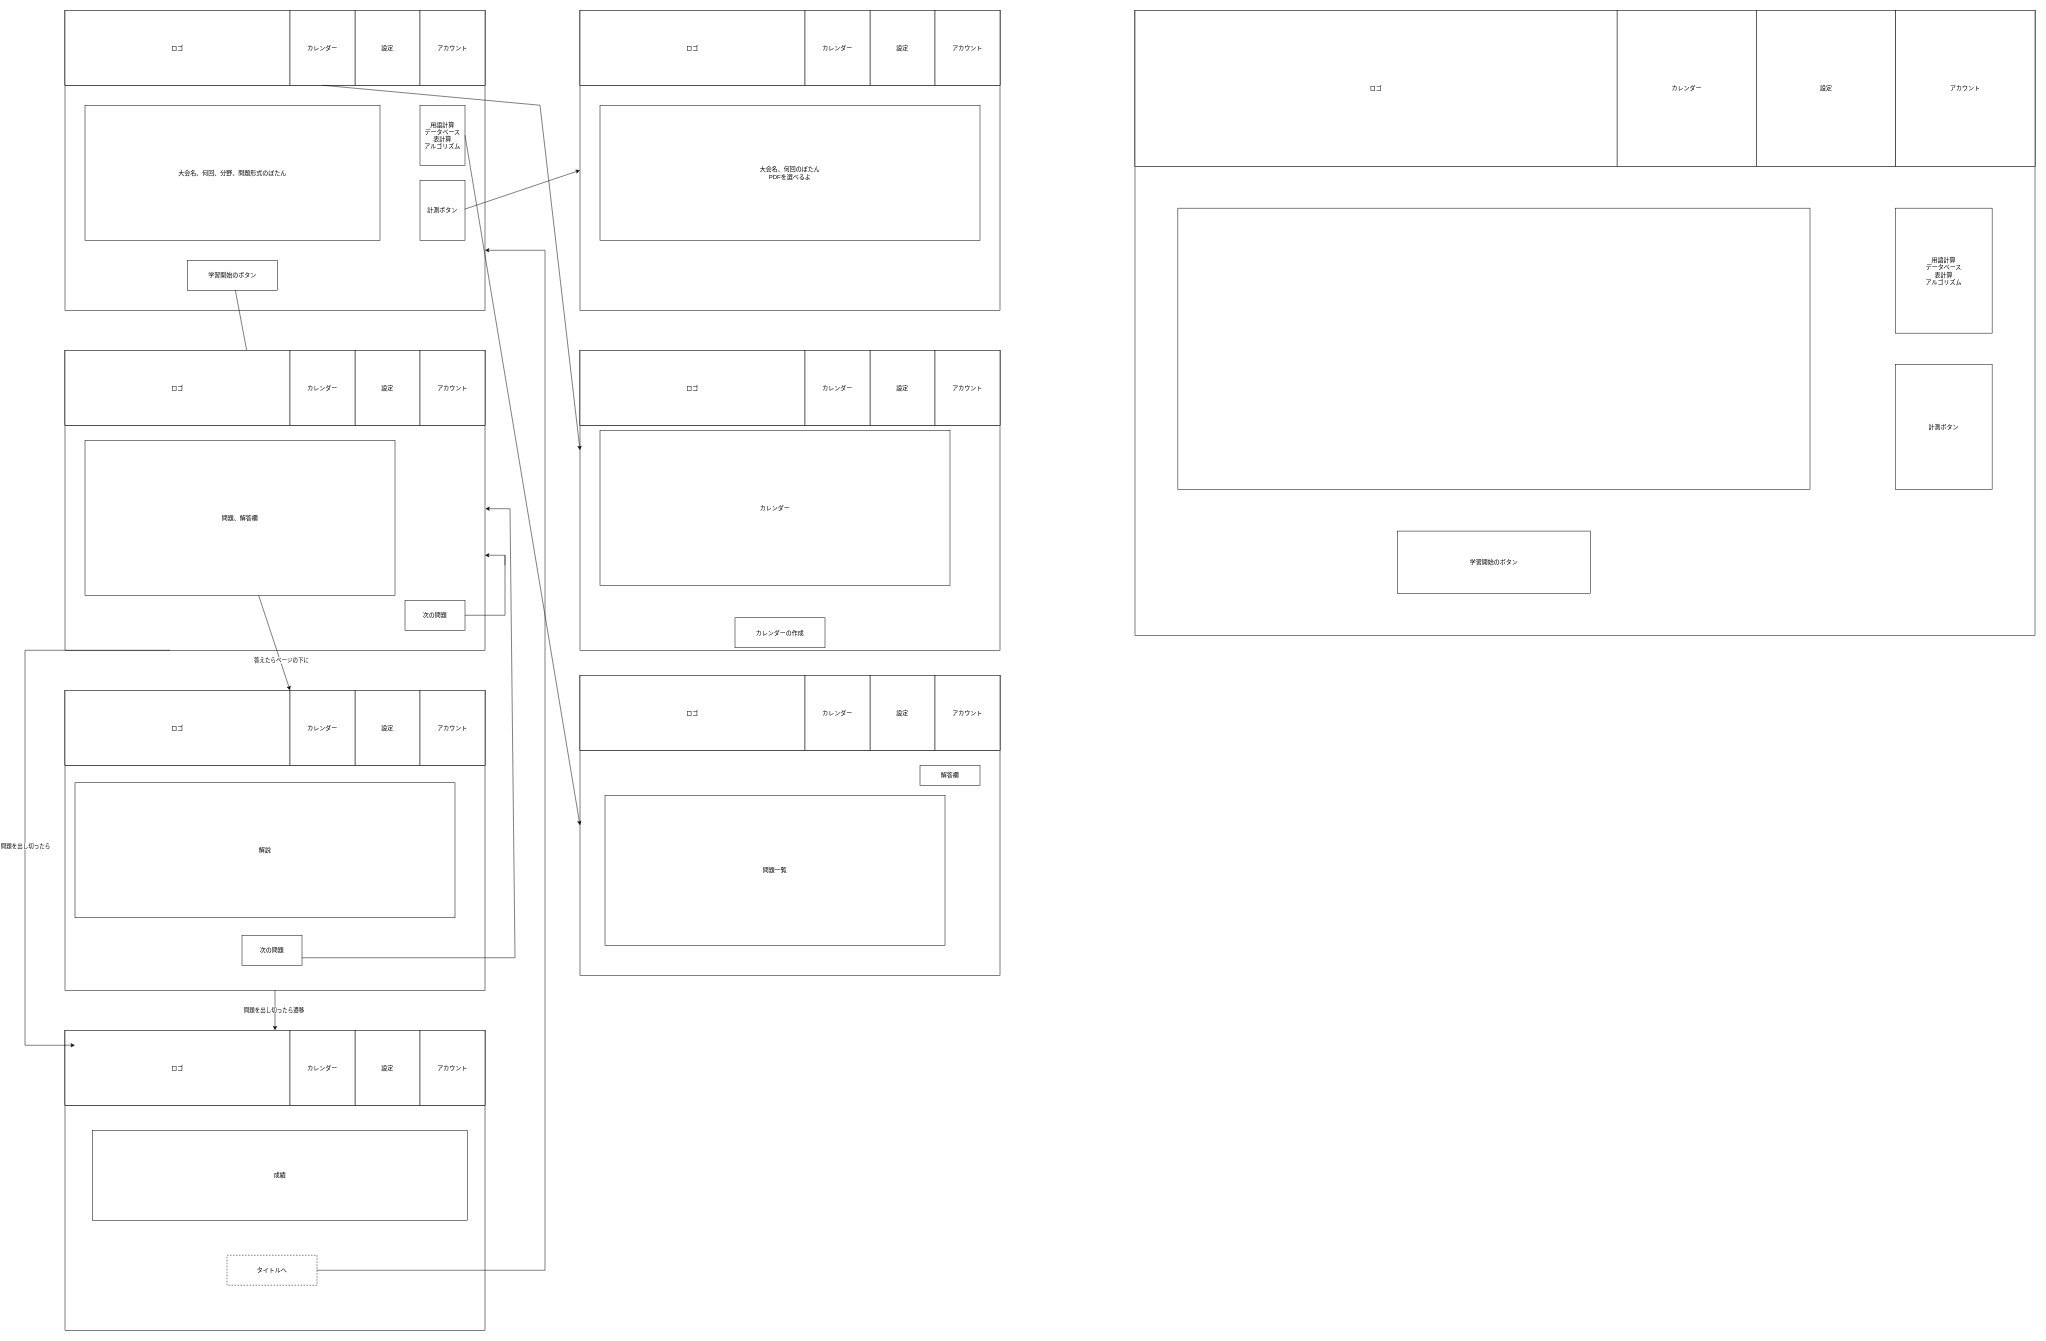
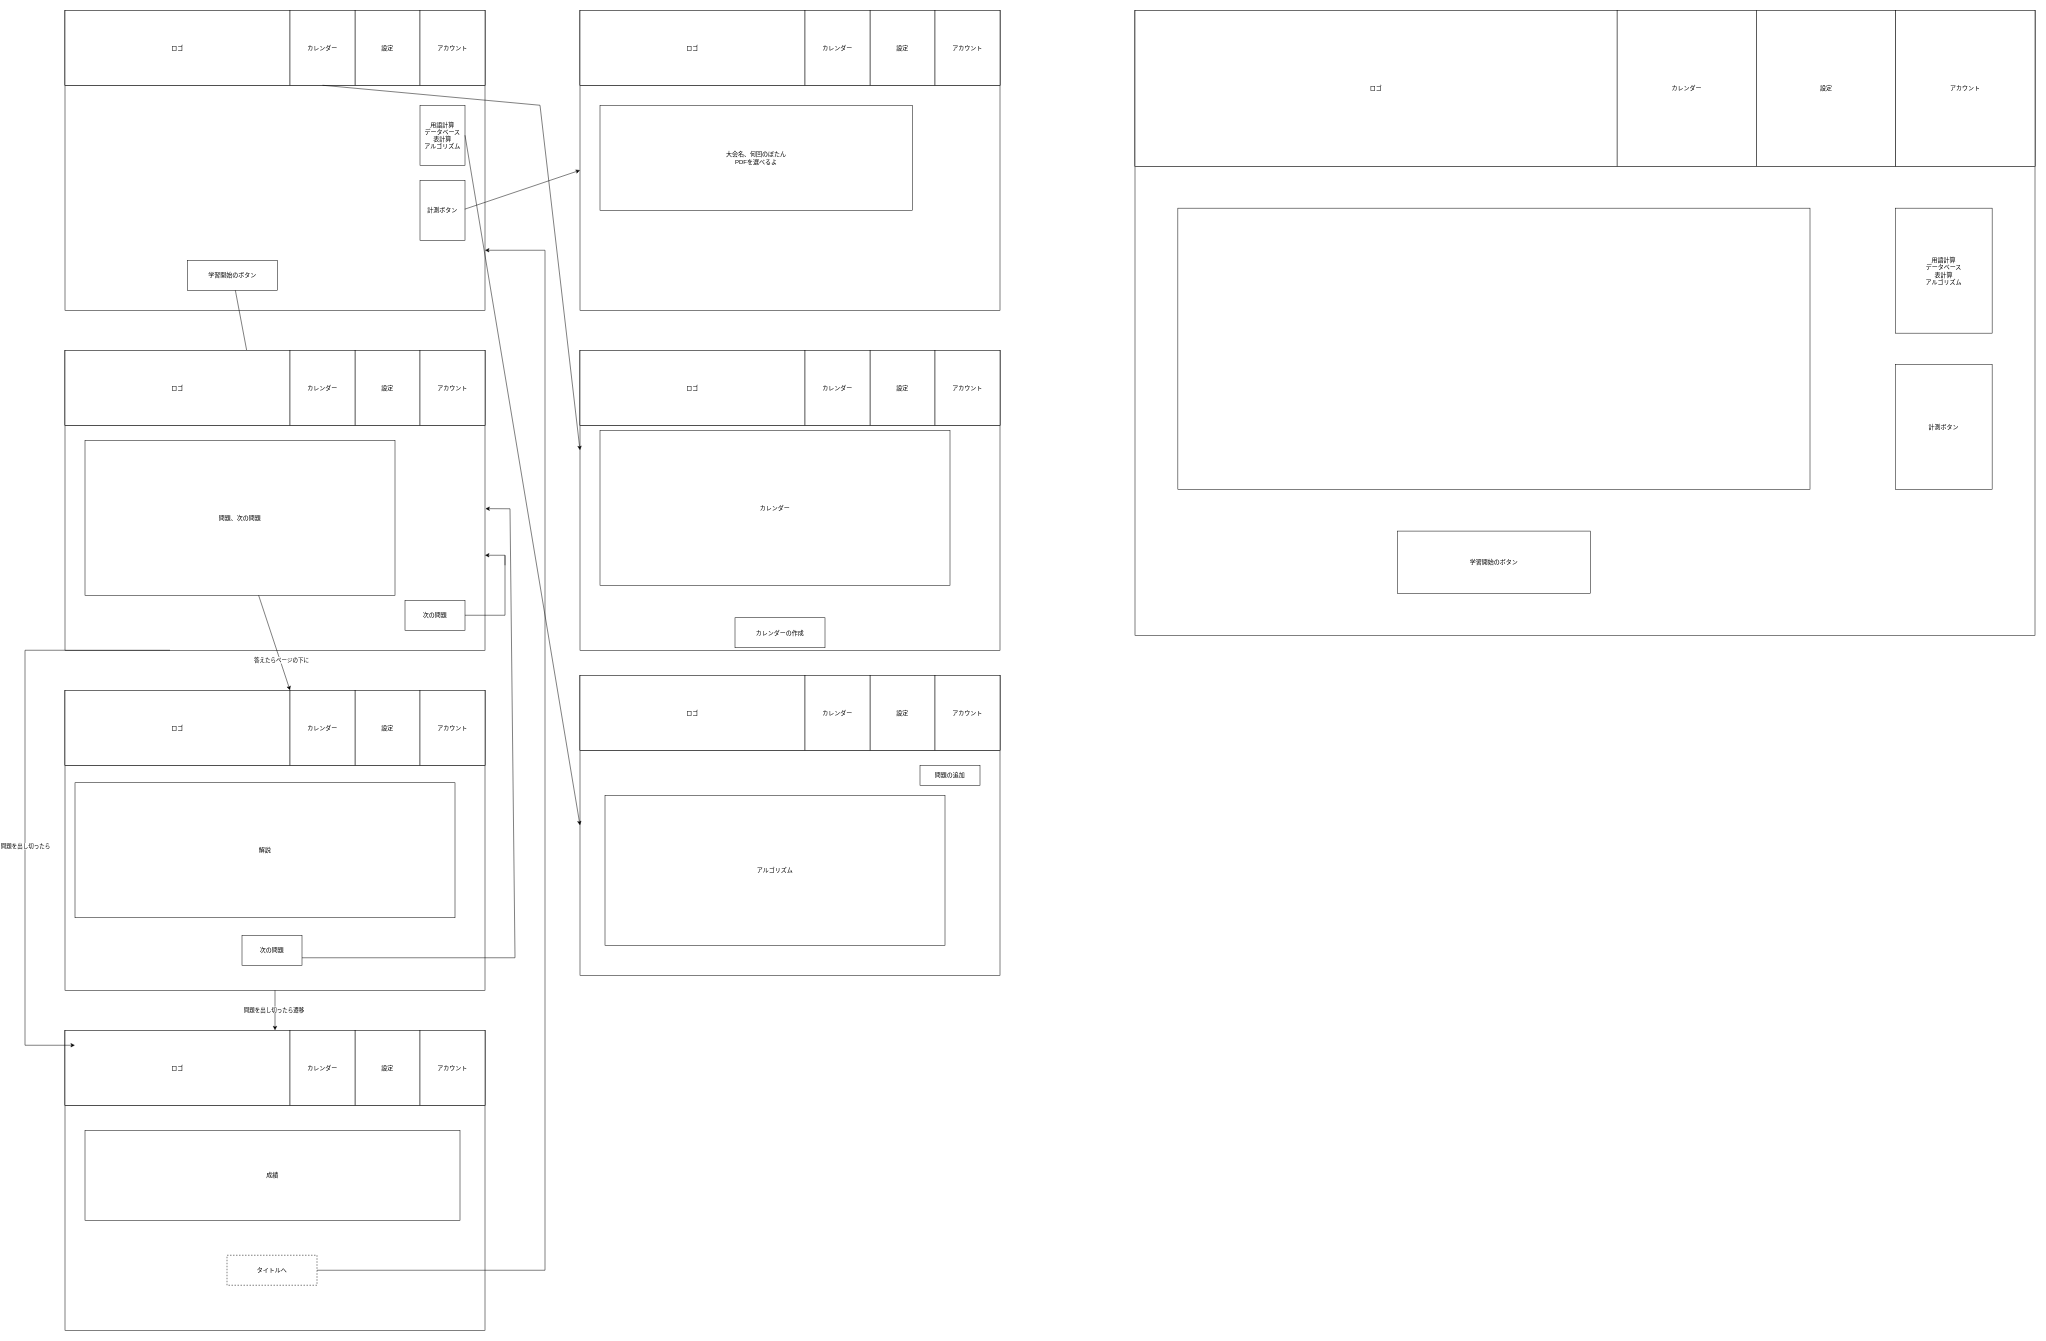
node "大会名、何回、分野、問題形式のぼたん": removed
node "大会名、何回のぼたん PDFを選べるよ": size 380x135 -> 313x105
node "問題、解答欄": label "問題、解答欄" -> "問題、次の問題"
node "解答欄": label "解答欄" -> "問題の追加"
node "問題一覧": label "問題一覧" -> "アルゴリズム"
node "成績": moved (280, 1175) -> (272, 1175)
